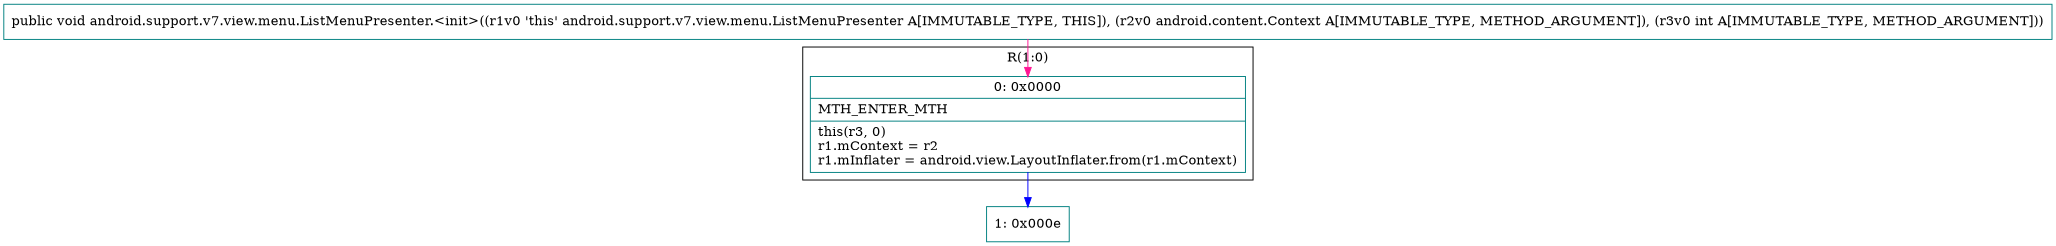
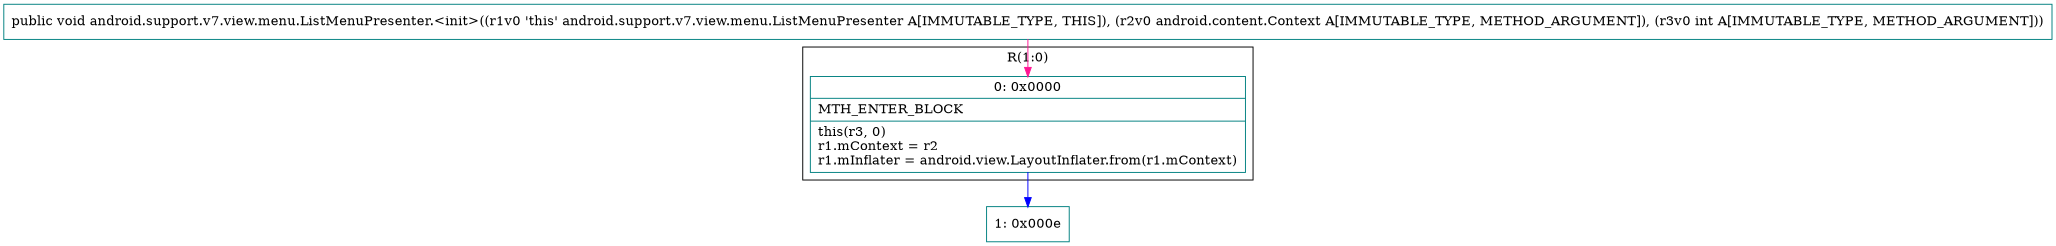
node "0: 0x0000": text "MTH_ENTER_MTH" -> "MTH_ENTER_BLOCK"
